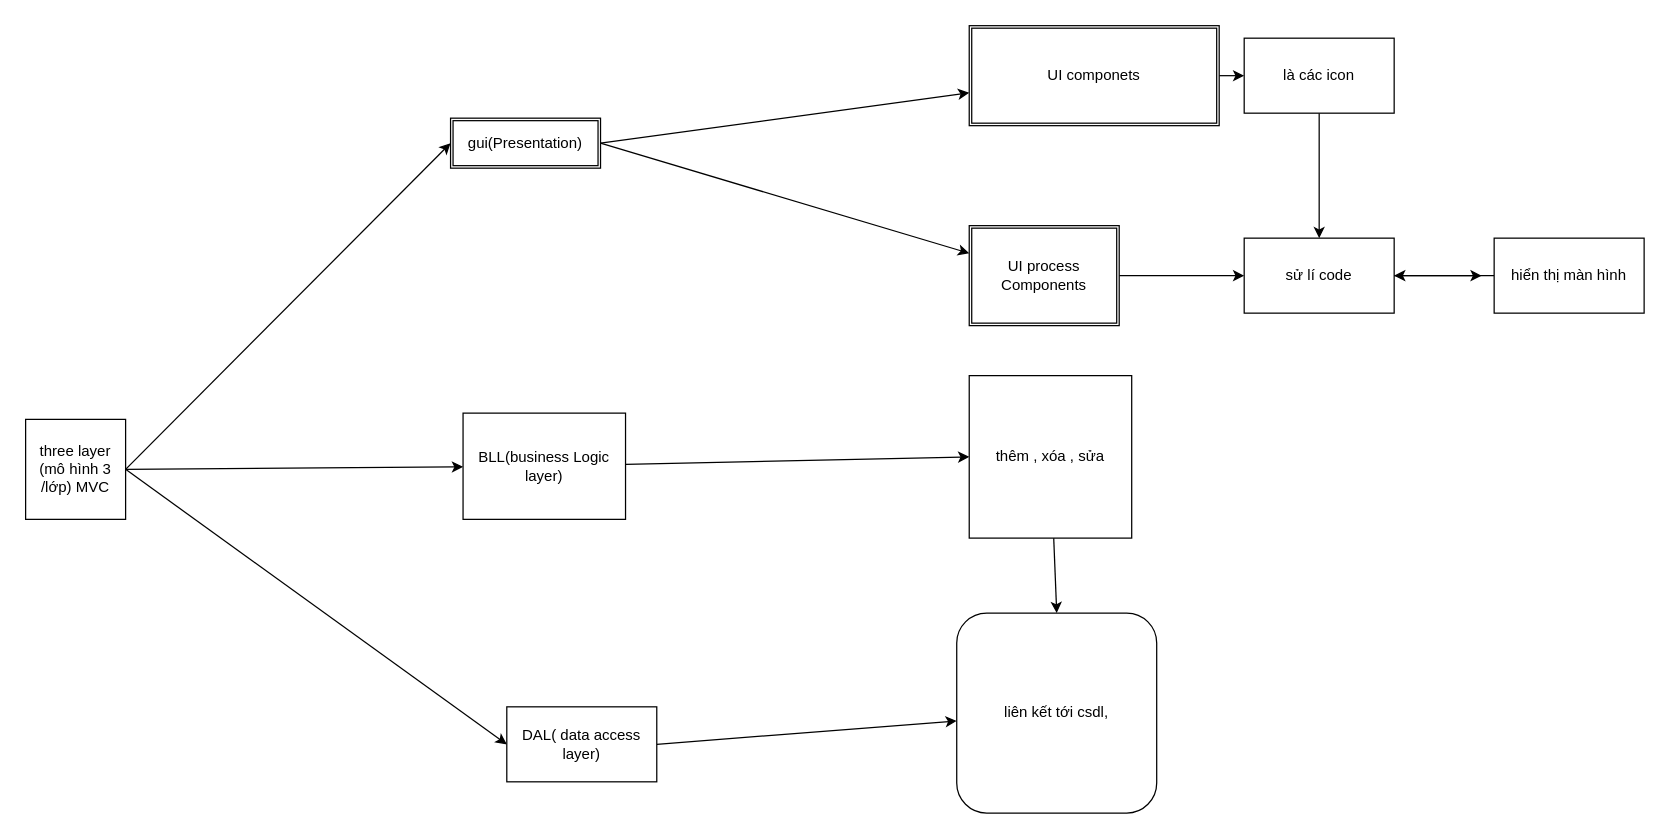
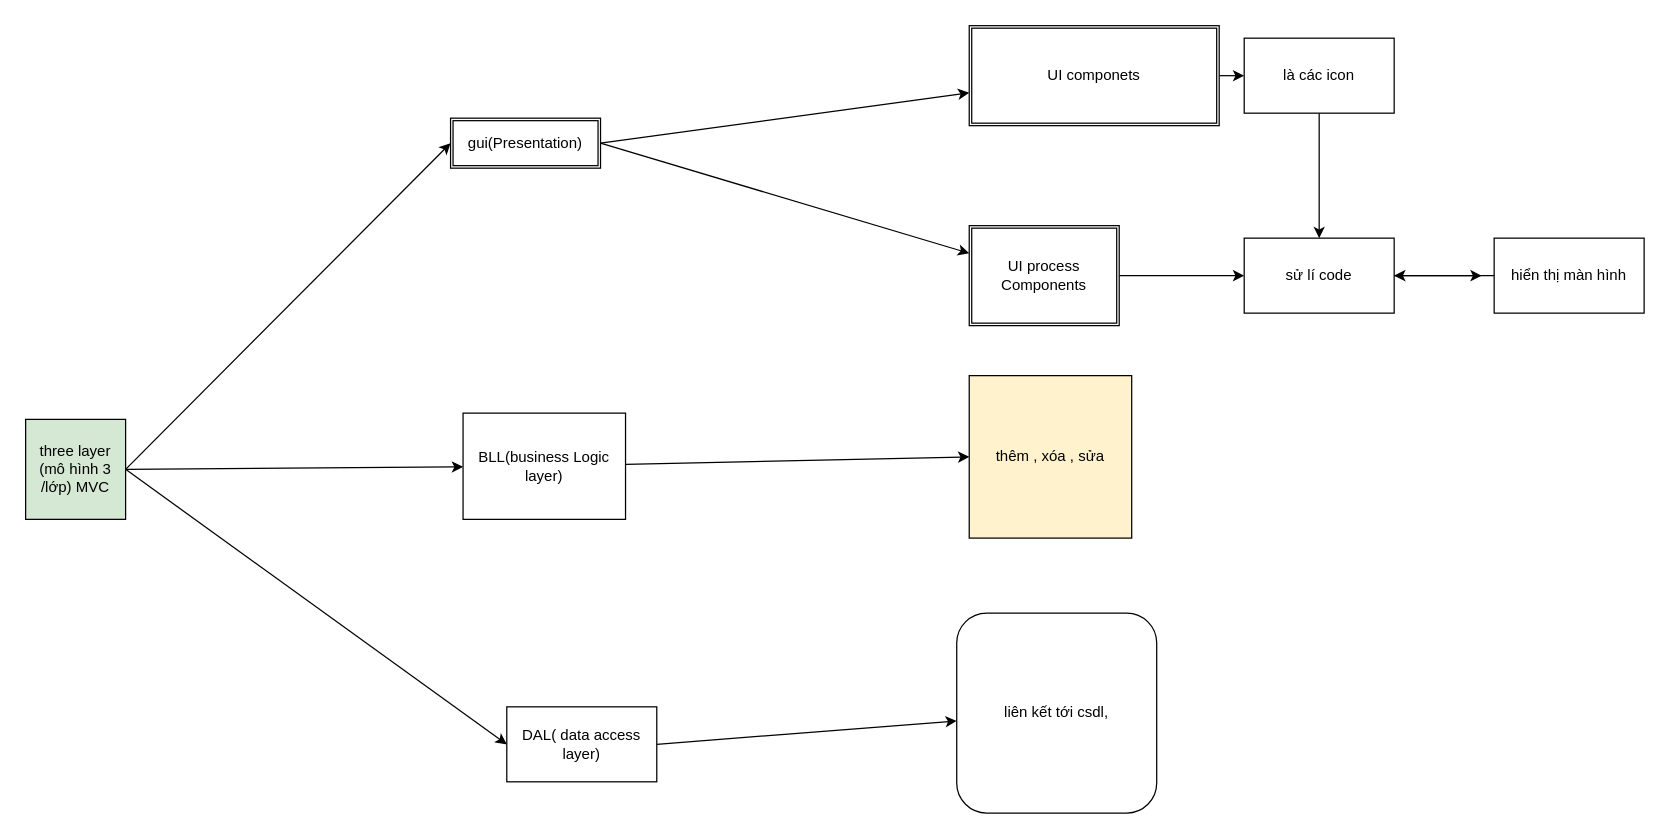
node "thêm , xóa , sửa": fillcolor #ffffff -> #fff2cc
node "three layer (mô hình 3 /lớp) MVC": fillcolor #ffffff -> #d5e8d4
edge "thêm , xóa , sửa" -> "liên kết tới csdl,": removed
